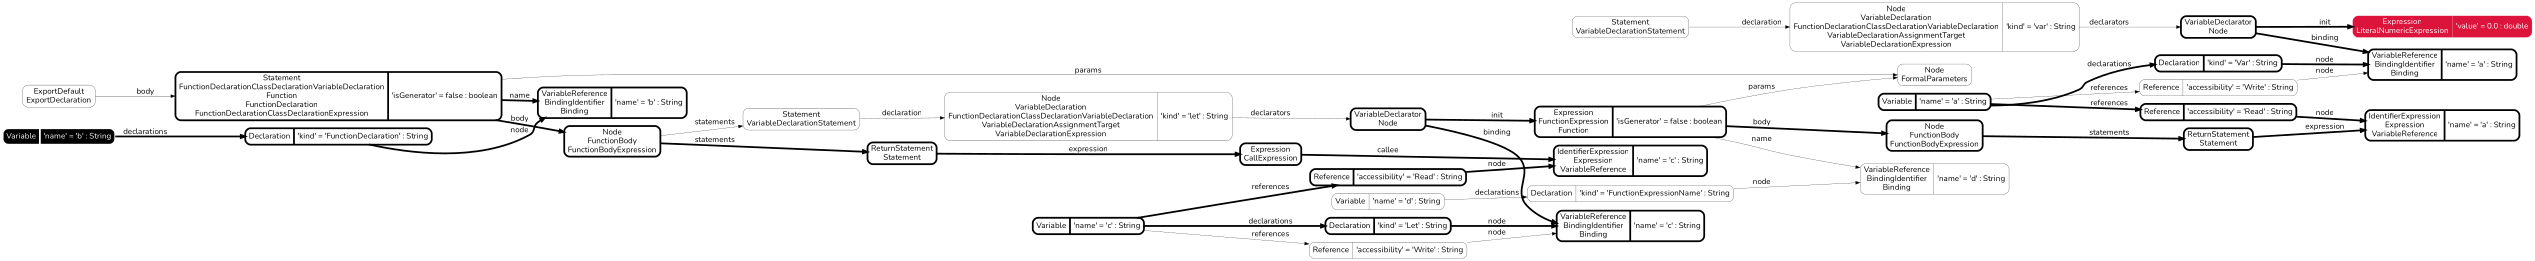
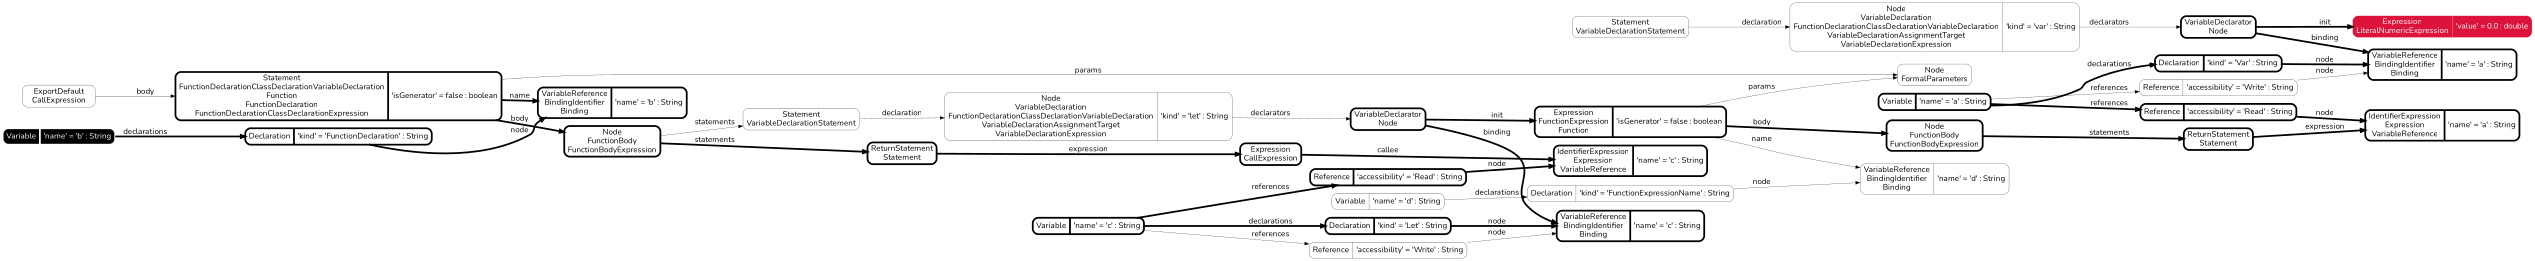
node "ExportDefault": text "ExportDeclaration" -> "CallExpression"
